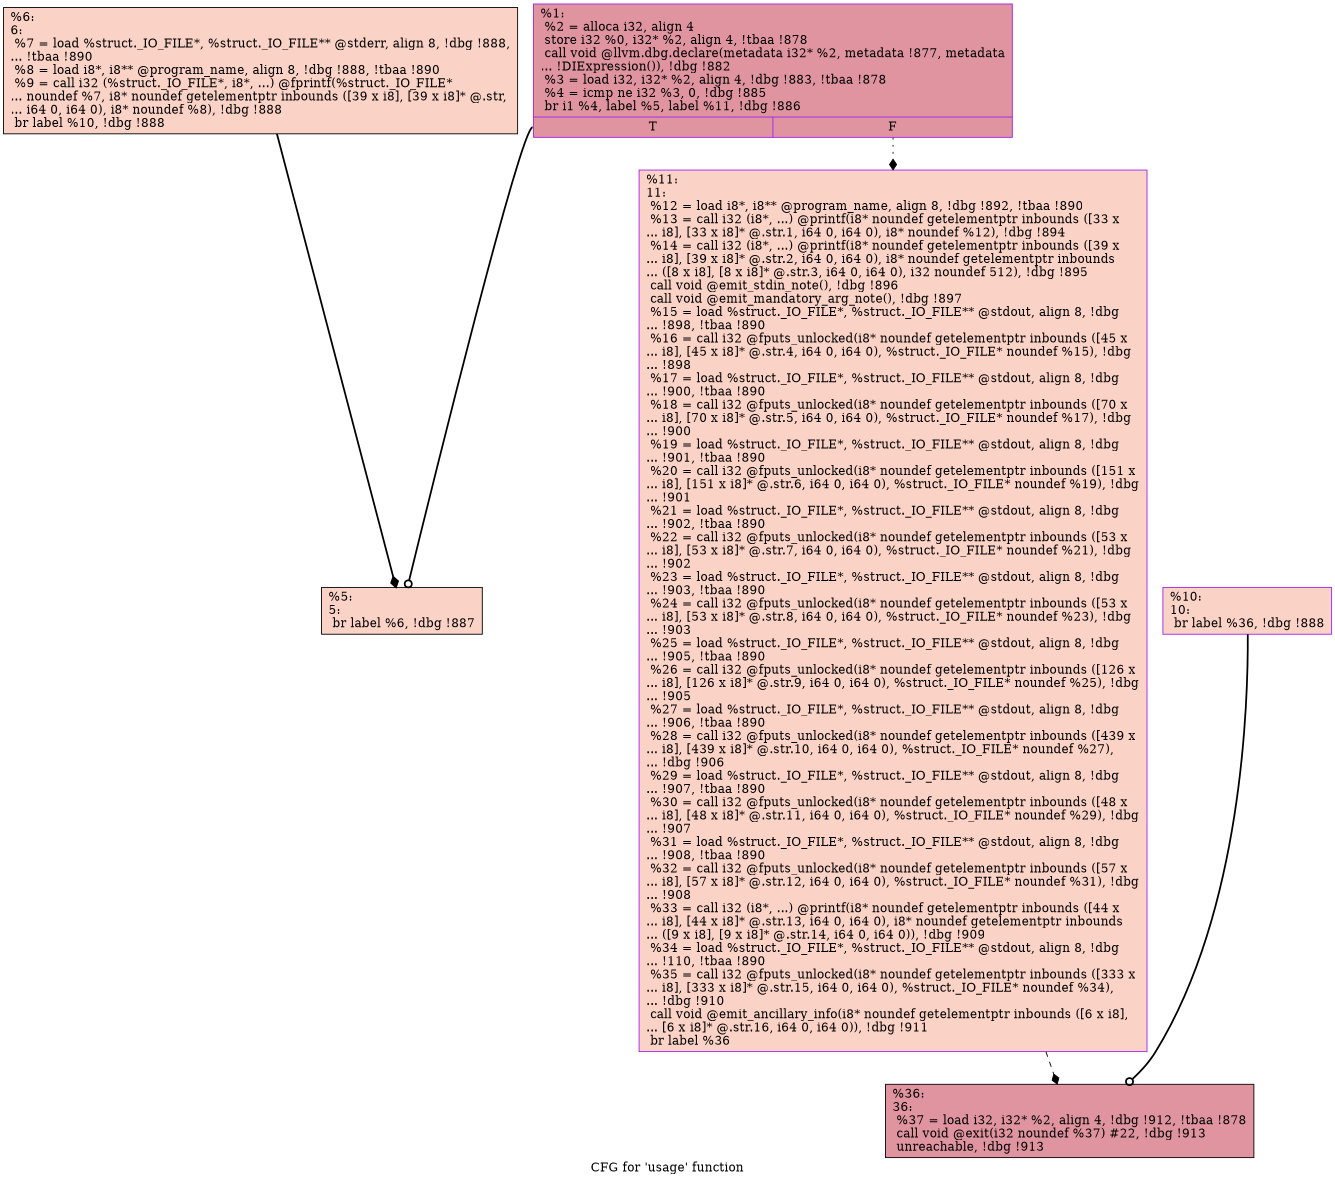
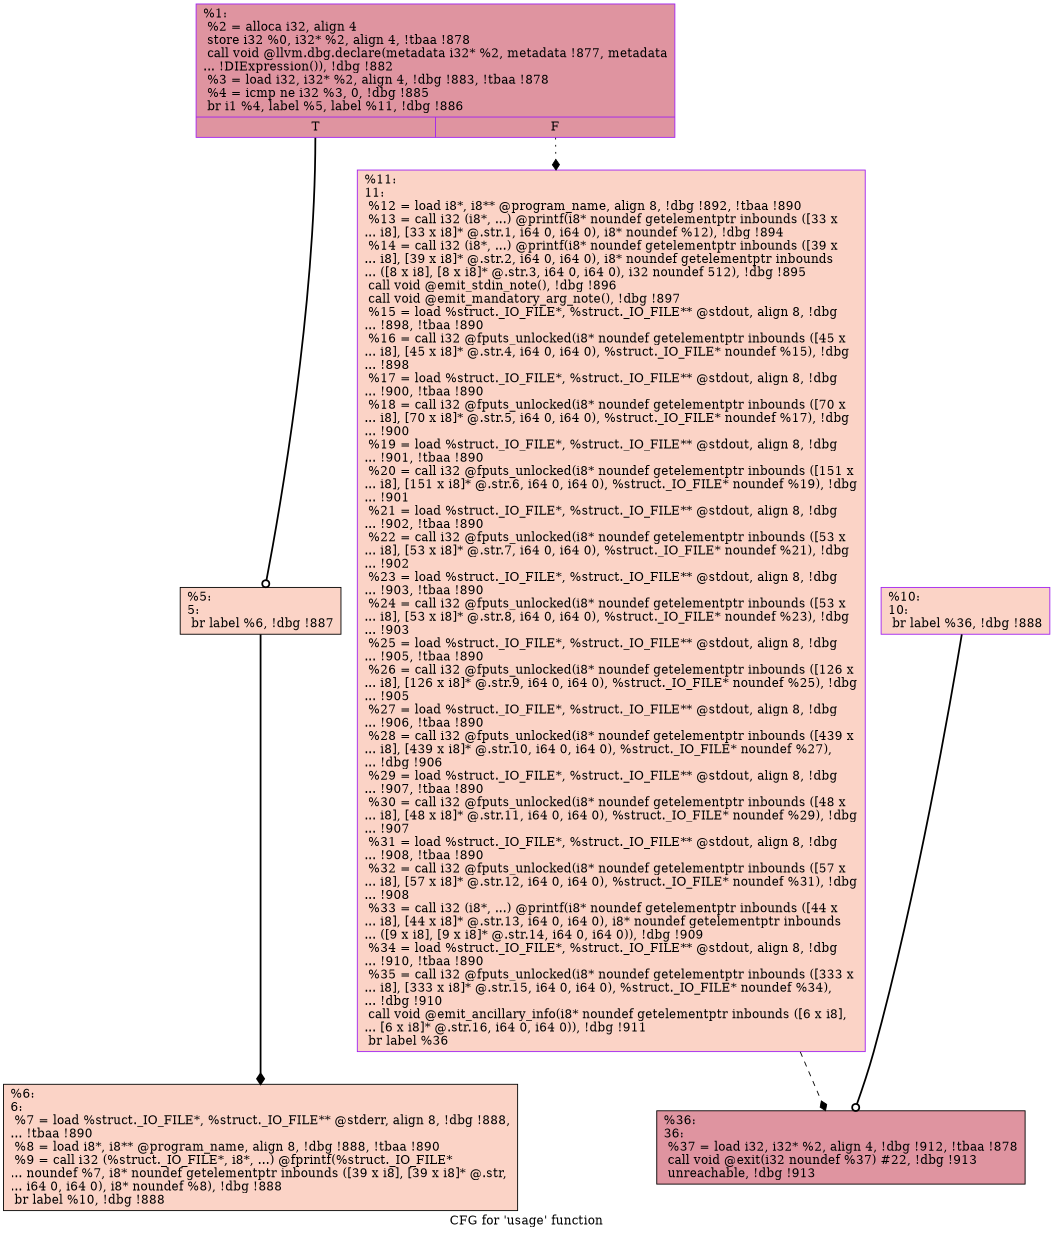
edge "%6:" -> "%5:": reversed
node "%11:": text "... !110, !tbaa !890" -> "... !910, !tbaa !890"
